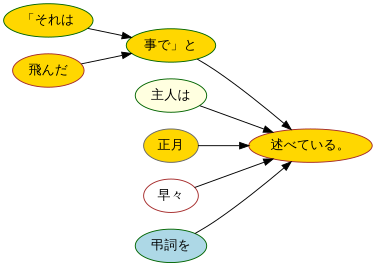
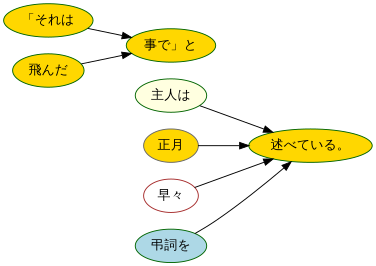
node "飛んだ": color brown -> darkgreen
edge "事で」と" -> "述べている。": removed
node "述べている。": color brown -> darkgreen
